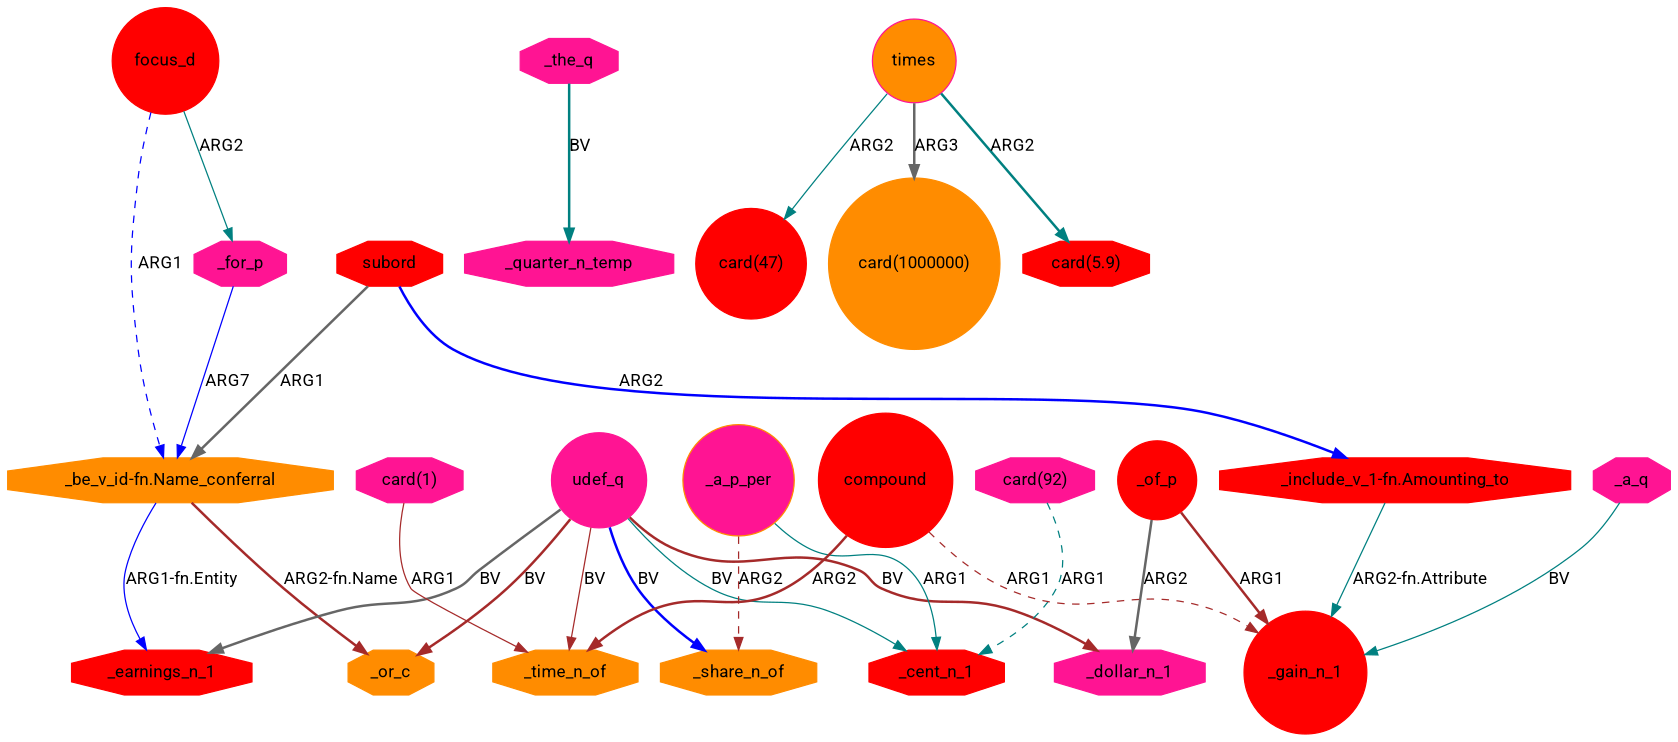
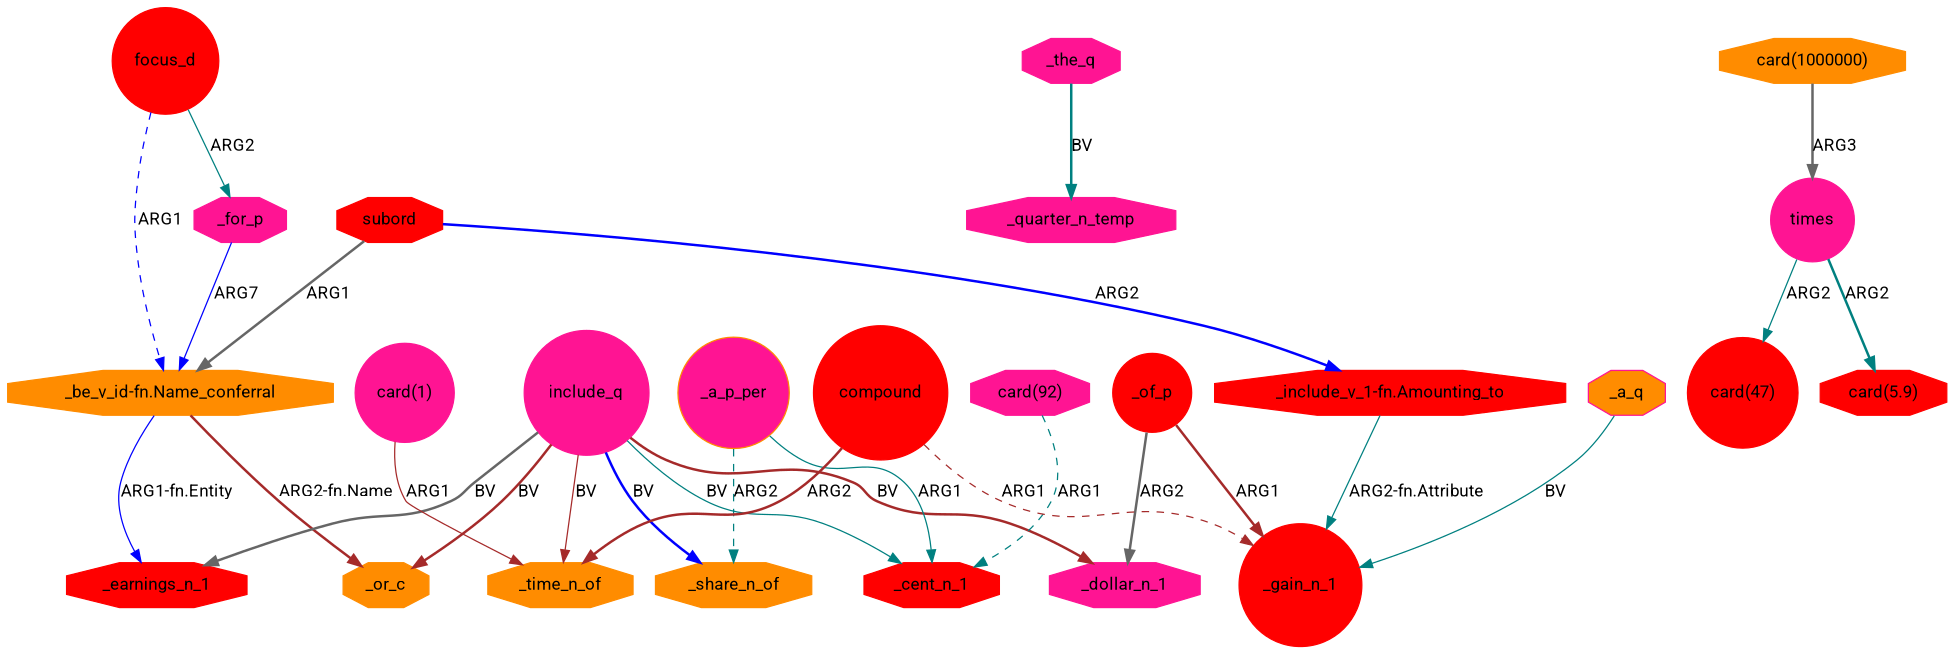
node "times": fillcolor darkorange -> deeppink
edge "times" -> "card(1000000)": reversed
node "card(1000000)": shape circle -> octagon
node "card(1)": shape octagon -> circle
node "udef_q": label "udef_q" -> "include_q"
node "_a_q": fillcolor deeppink -> darkorange
edge "_a_p_per" -> "_share_n_of": color brown -> teal
